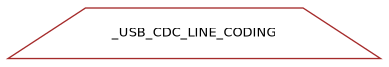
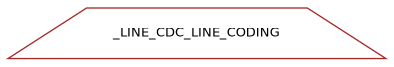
node "_USB_CDC_LINE_CODING": label "_USB_CDC_LINE_CODING" -> "_LINE_CDC_LINE_CODING"
